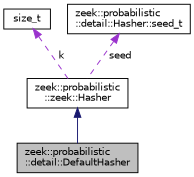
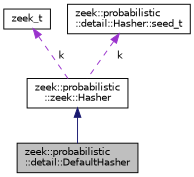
node "size_t": label "size_t" -> "zeek_t"
edge "zeek::probabilistic ::zeek::Hasher" -> "zeek::probabilistic ::detail::Hasher::seed_t": label " seed" -> " k"
